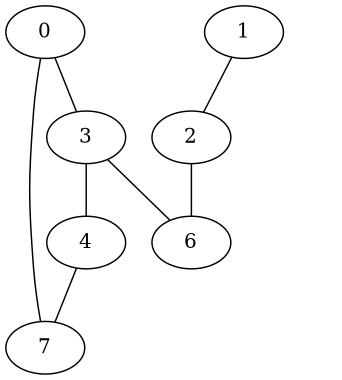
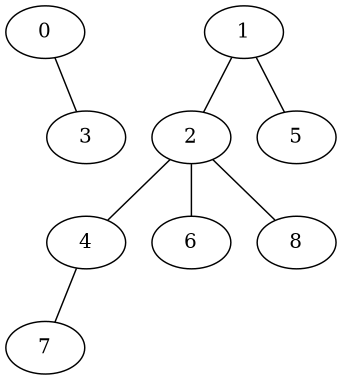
node "5": added
edge "0" -- "7": removed
edge "3" -- "4": now "2" -- "4"
edge "3" -- "6": removed
node "8": added
